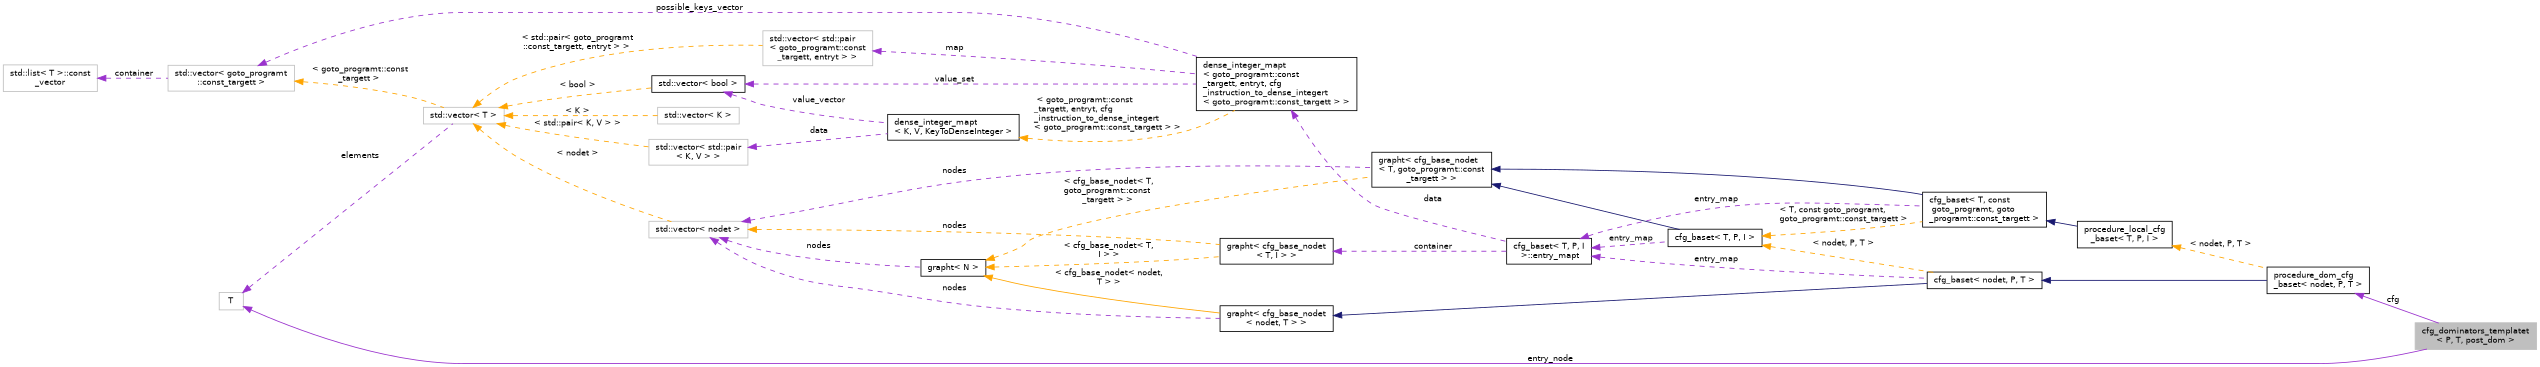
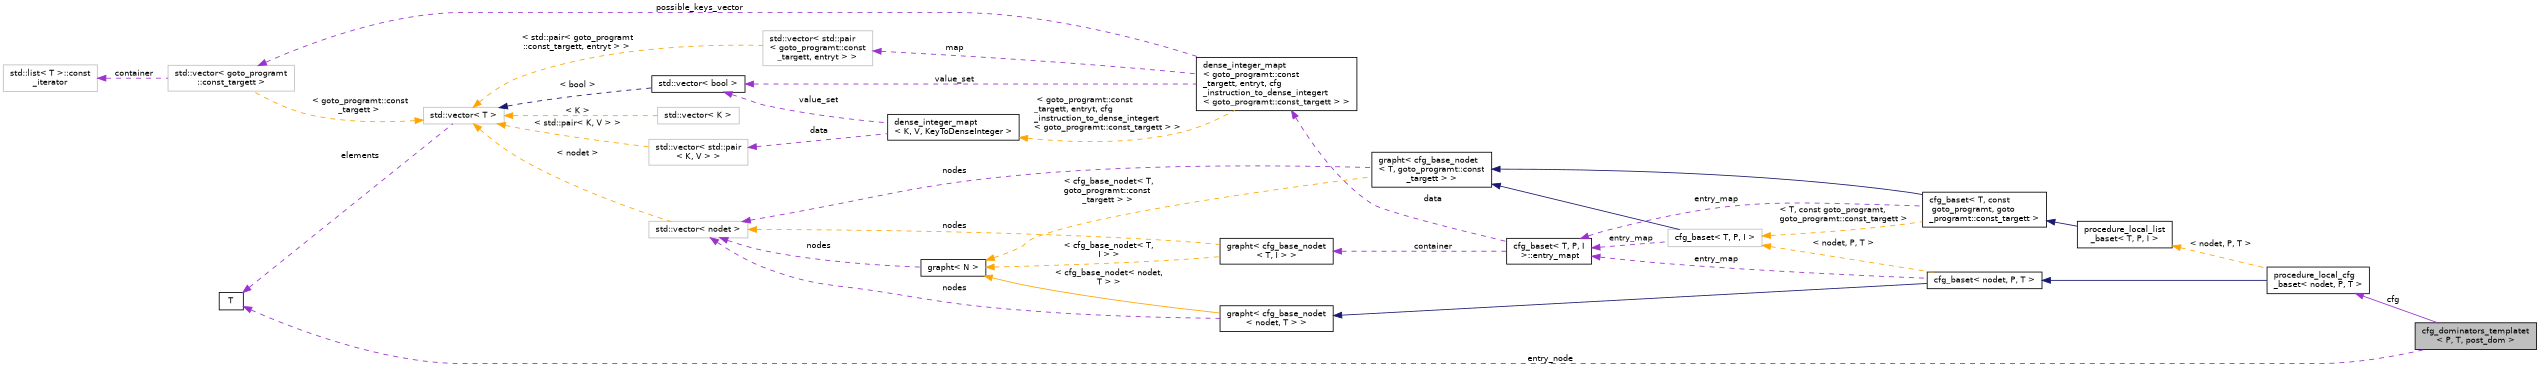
node "std::list< T >::const _vector": label "std::list< T >::const _vector" -> "std::list< T >::const _iterator"
edge "std::vector< T >" -> "std::vector< goto_programt ::const_targett >": reversed
edge "std::vector< bool >" -> "std::vector< T >": color orange -> midnightblue
edge "dense_integer_mapt < K, V, KeyToDenseInteger >" -> "std::vector< bool >": label " value_vector" -> " value_set"
node "procedure_local_cfg _baset< T, P, I >": label "procedure_local_cfg _baset< T, P, I >" -> "procedure_local_list _baset< T, P, I >"
node "cfg_baset< T, P, I >": color black -> grey75
node "procedure_dom_cfg _baset< nodet, P, T >": label "procedure_dom_cfg _baset< nodet, P, T >" -> "procedure_local_cfg _baset< nodet, P, T >"
node "T": color grey75 -> black
node "cfg_dominators_templatet < P, T, post_dom >": color grey75 -> black
edge "cfg_dominators_templatet < P, T, post_dom >" -> "T": style solid -> dashed
